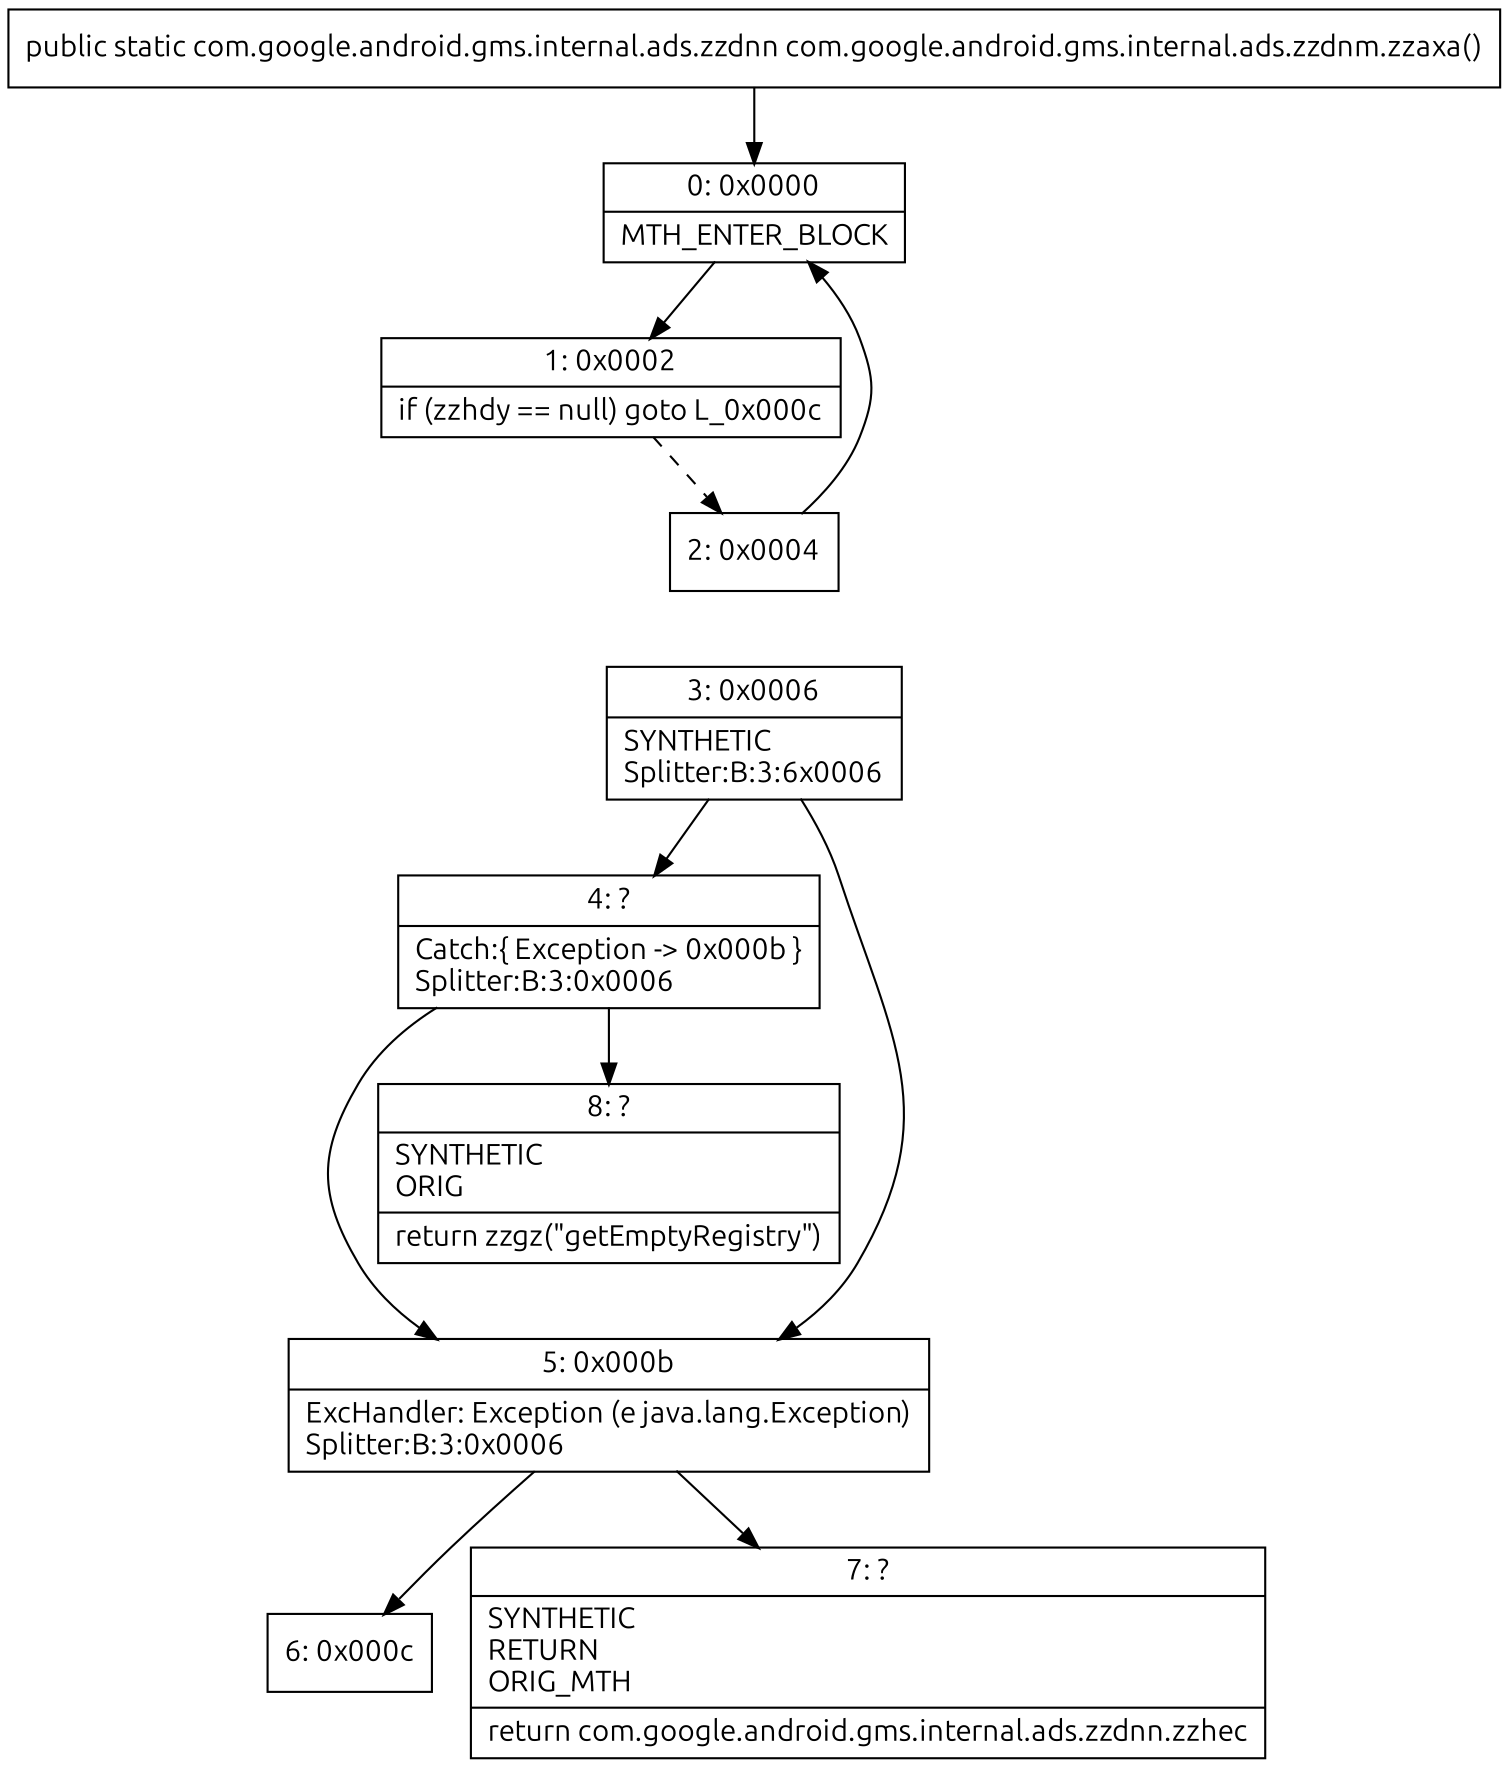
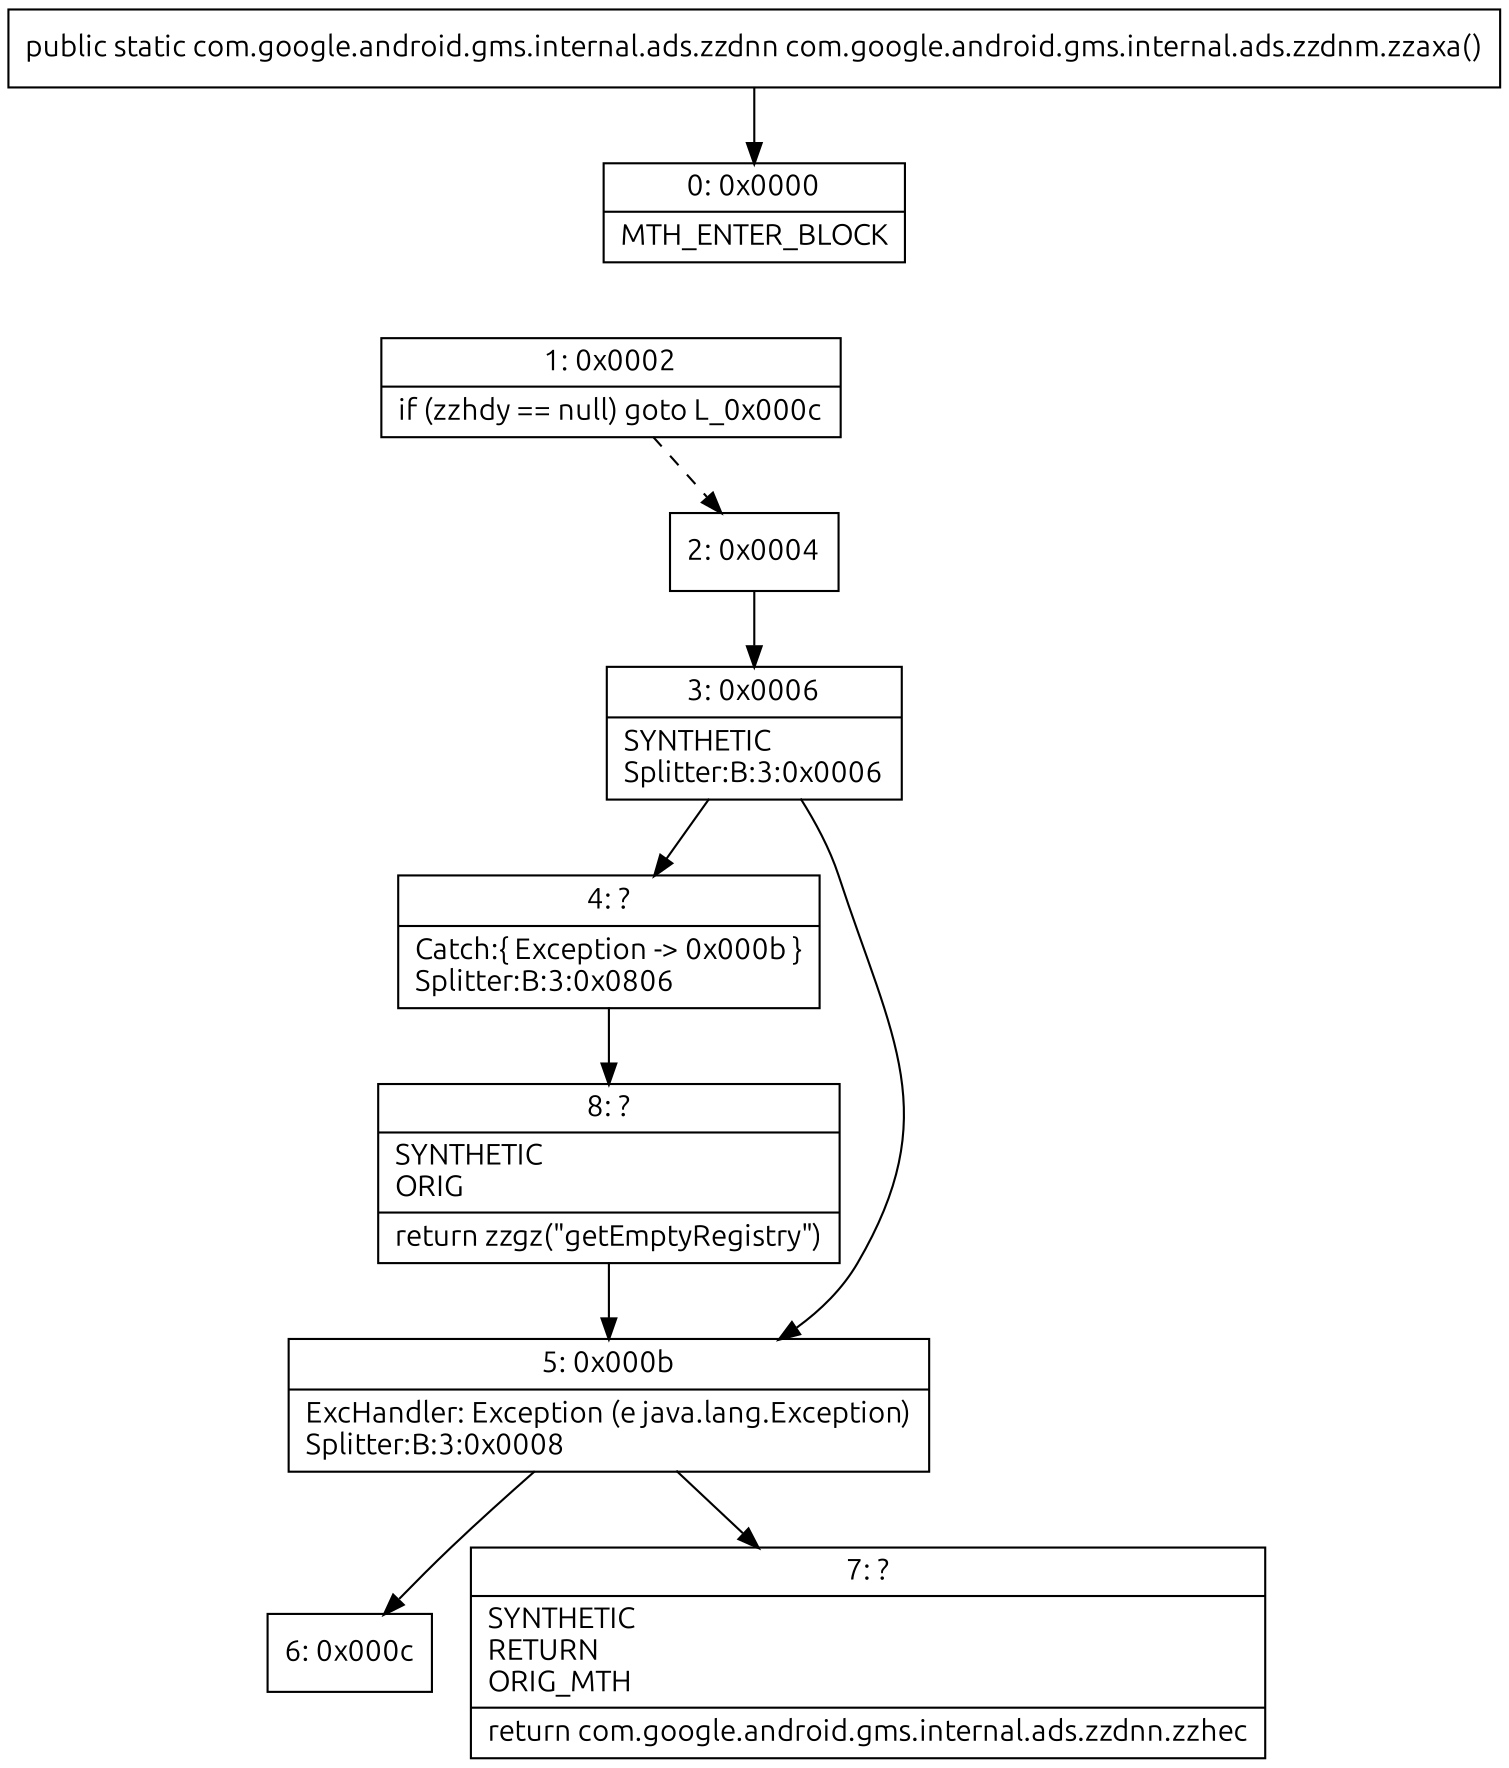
edge "0: 0x0000" -> "1: 0x0002": removed
edge "2: 0x0004" -> "0: 0x0000": now "2: 0x0004" -> "3: 0x0006"
node "3: 0x0006": text "Splitter:B:3:6x0006" -> "Splitter:B:3:0x0006"
node "4: ?": text "Splitter:B:3:0x0006" -> "Splitter:B:3:0x0806"
edge "4: ?" -> "5: 0x000b": now "8: ?" -> "5: 0x000b"
node "5: 0x000b": text "Splitter:B:3:0x0006" -> "Splitter:B:3:0x0008"
